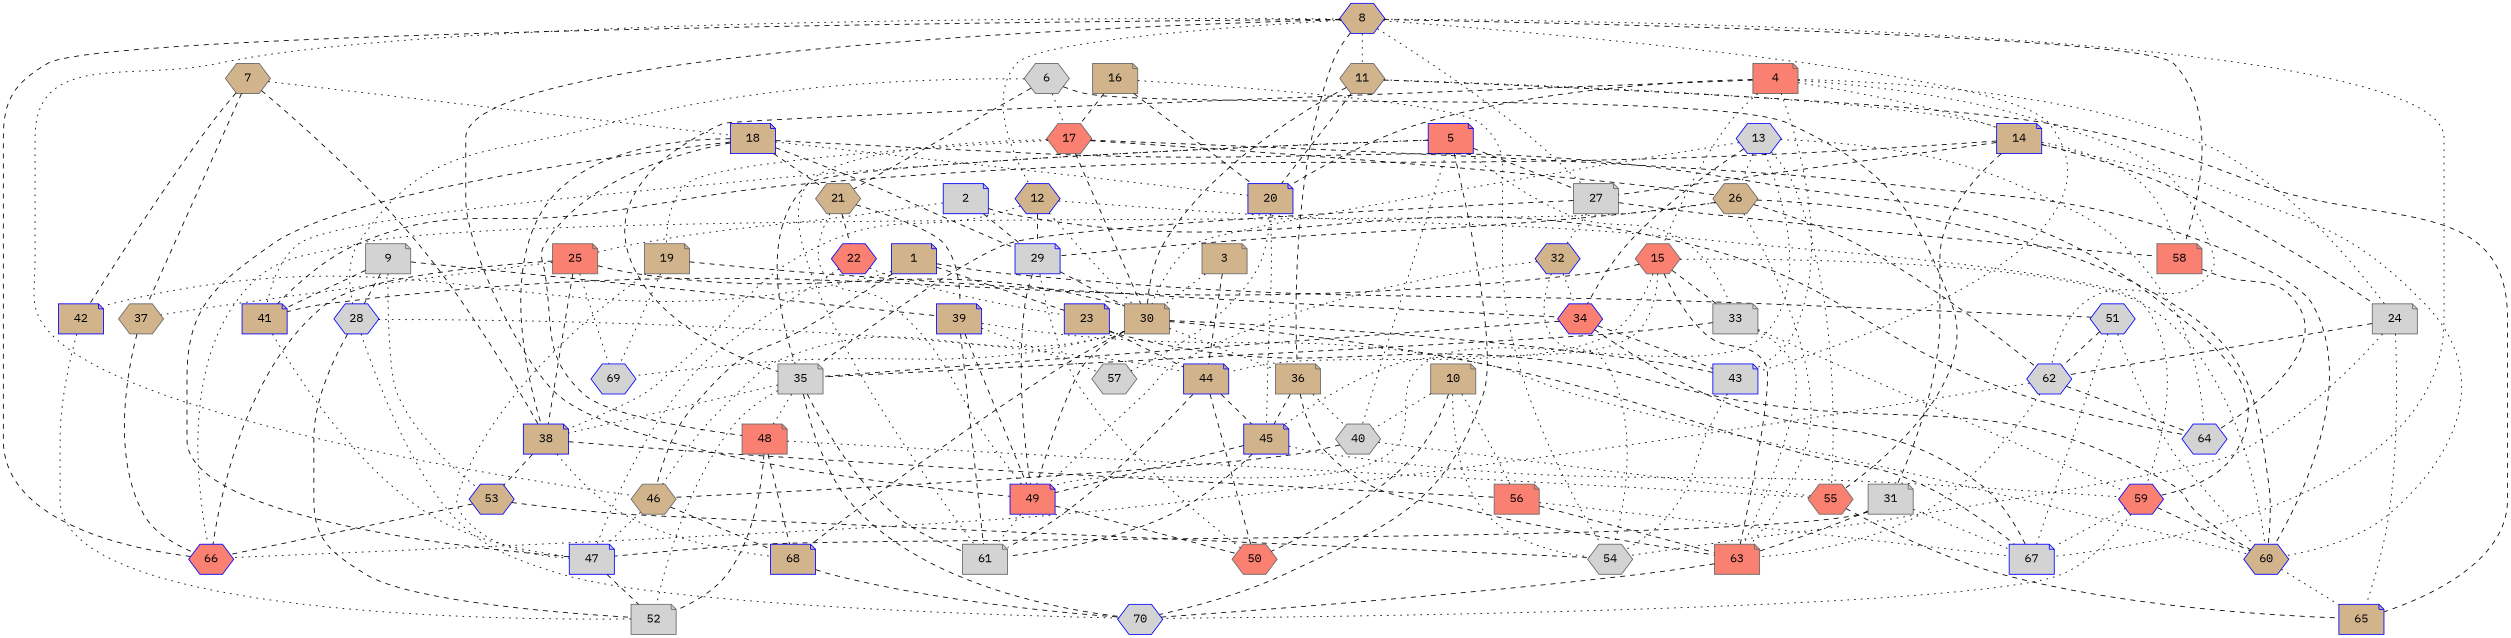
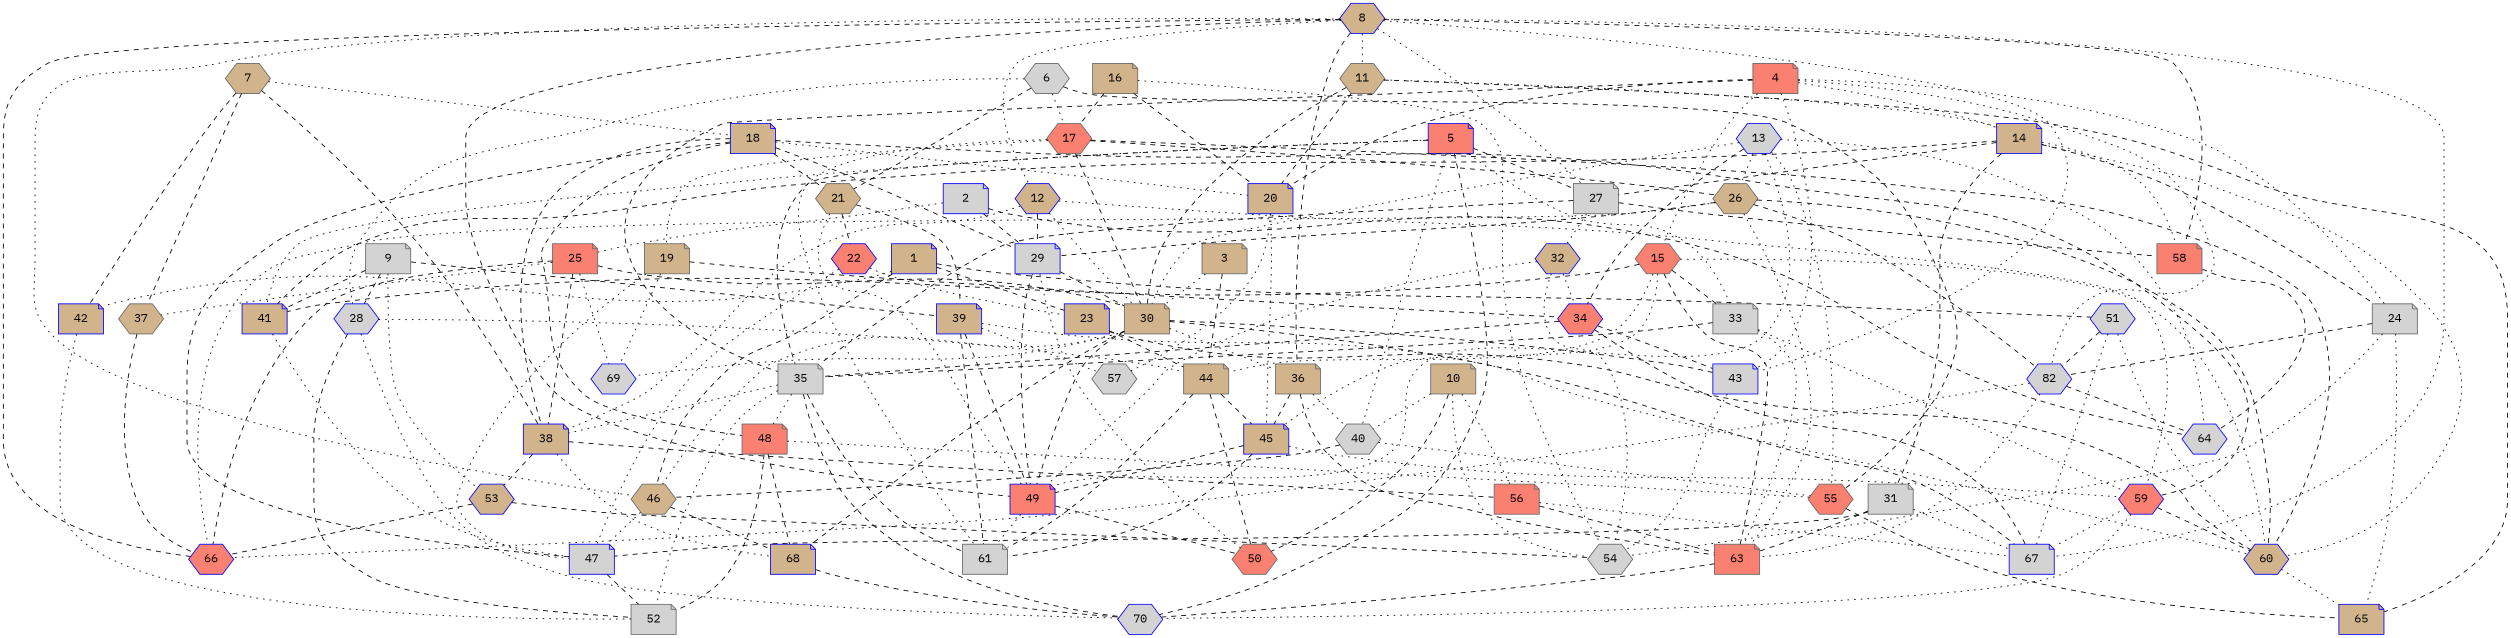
node "44": color blue -> gray40
node "62": label "62" -> "82"
